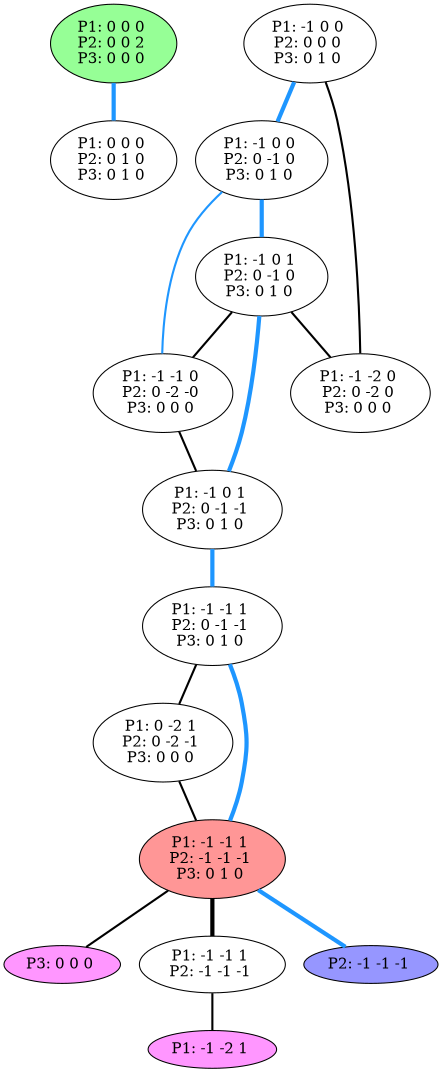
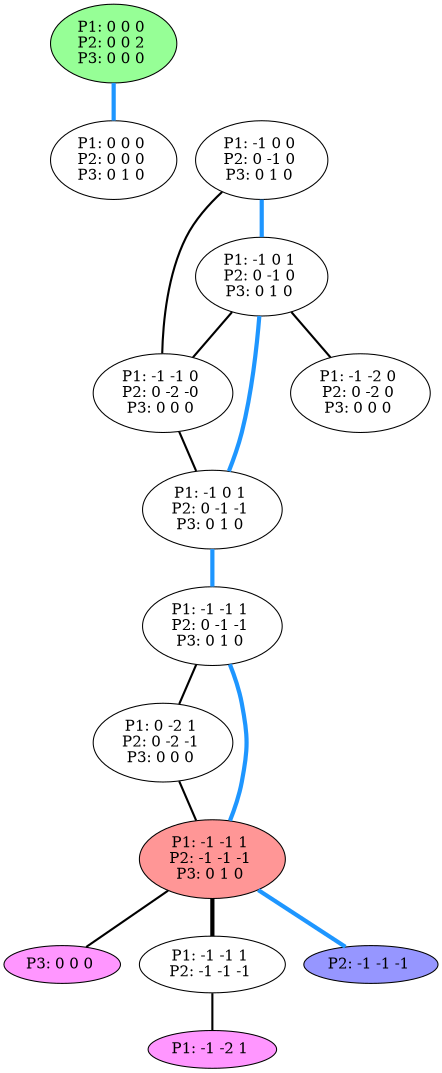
node "P1: -1 0 0 P2: 0 0 0 P3: 0 1 0": removed
node "P1: 0 0 0 P2: 0 1 0 P3: 0 1 0": label "P1: 0 0 0 P2: 0 1 0 P3: 0 1 0" -> "P1: 0 0 0 P2: 0 0 0 P3: 0 1 0"
edge "P1: -1 0 0 P2: 0 -1 0 P3: 0 1 0" -- "P1: -1 -1 0 P2: 0 -2 -0 P3: 0 0 0": color #1e96ff -> black
